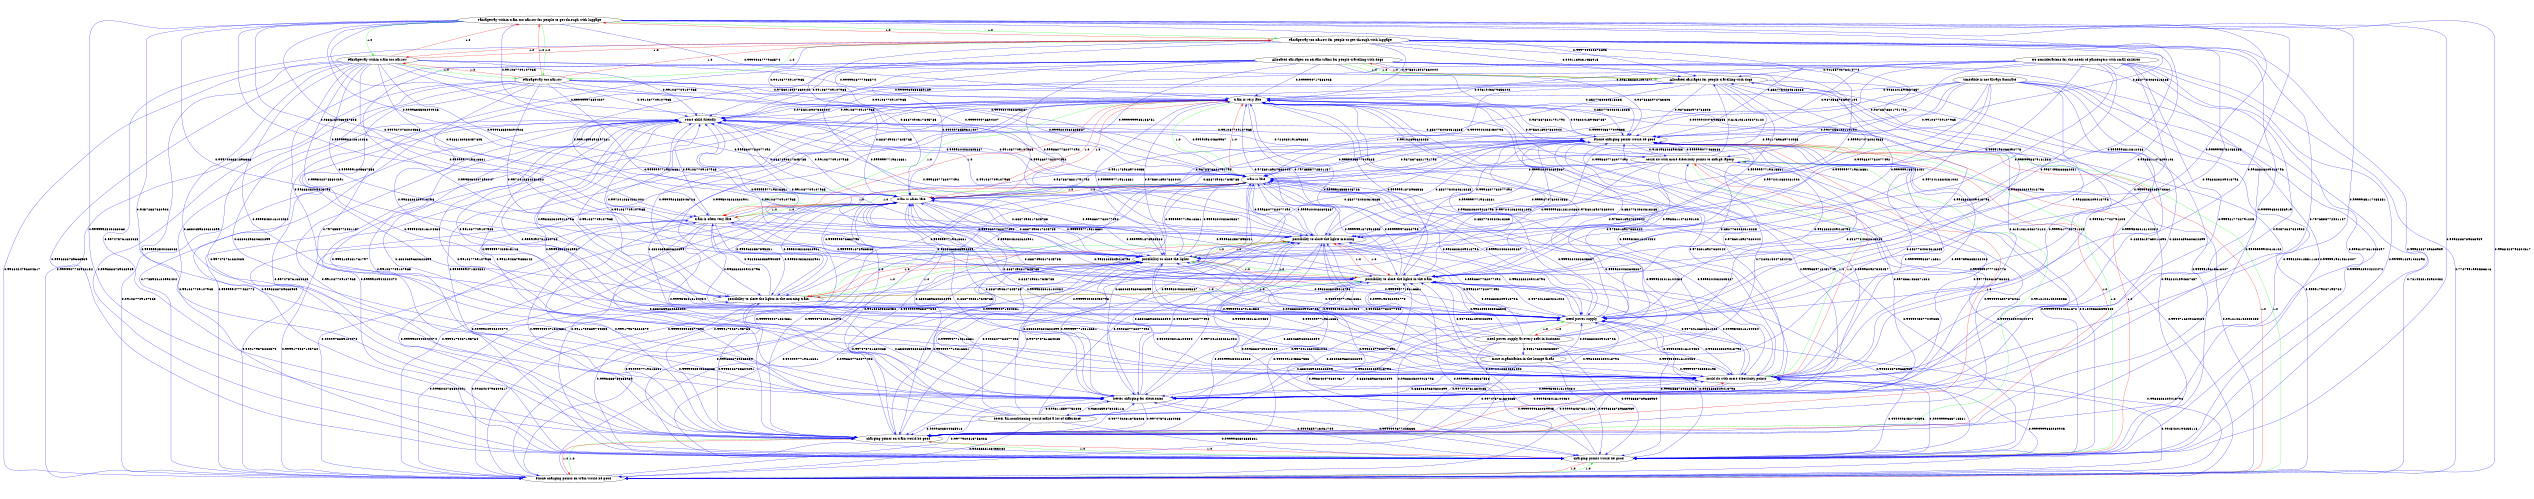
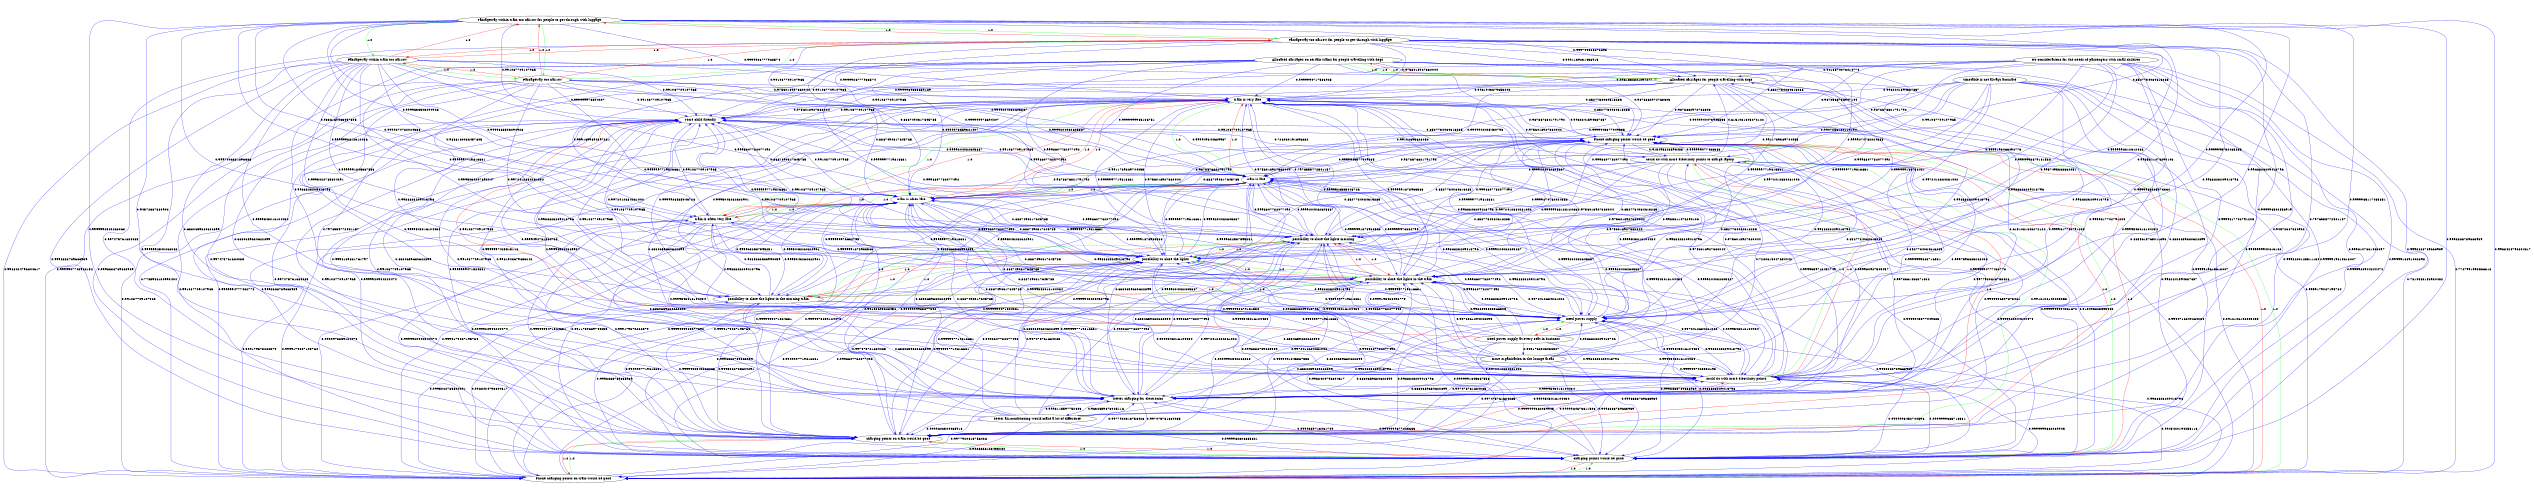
edge "possibility to close the lights morning" -> "More child friendly": removed, label "0.991087709107965"
edge "could do with more electricity points to charge laptop" -> "need power supply": added, label "0.9988823209413796"
edge "need power supply at every seat in business" -> "More child friendly": color blue -> red
